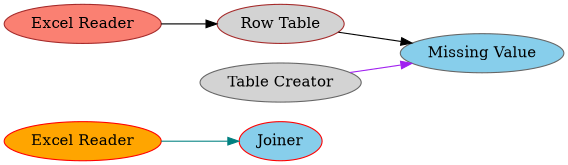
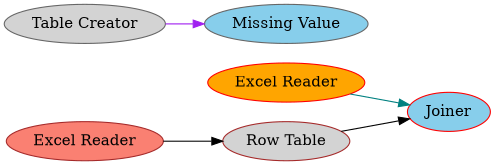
edge "Row Table" -> "Missing Value": now "Row Table" -> "Joiner"
